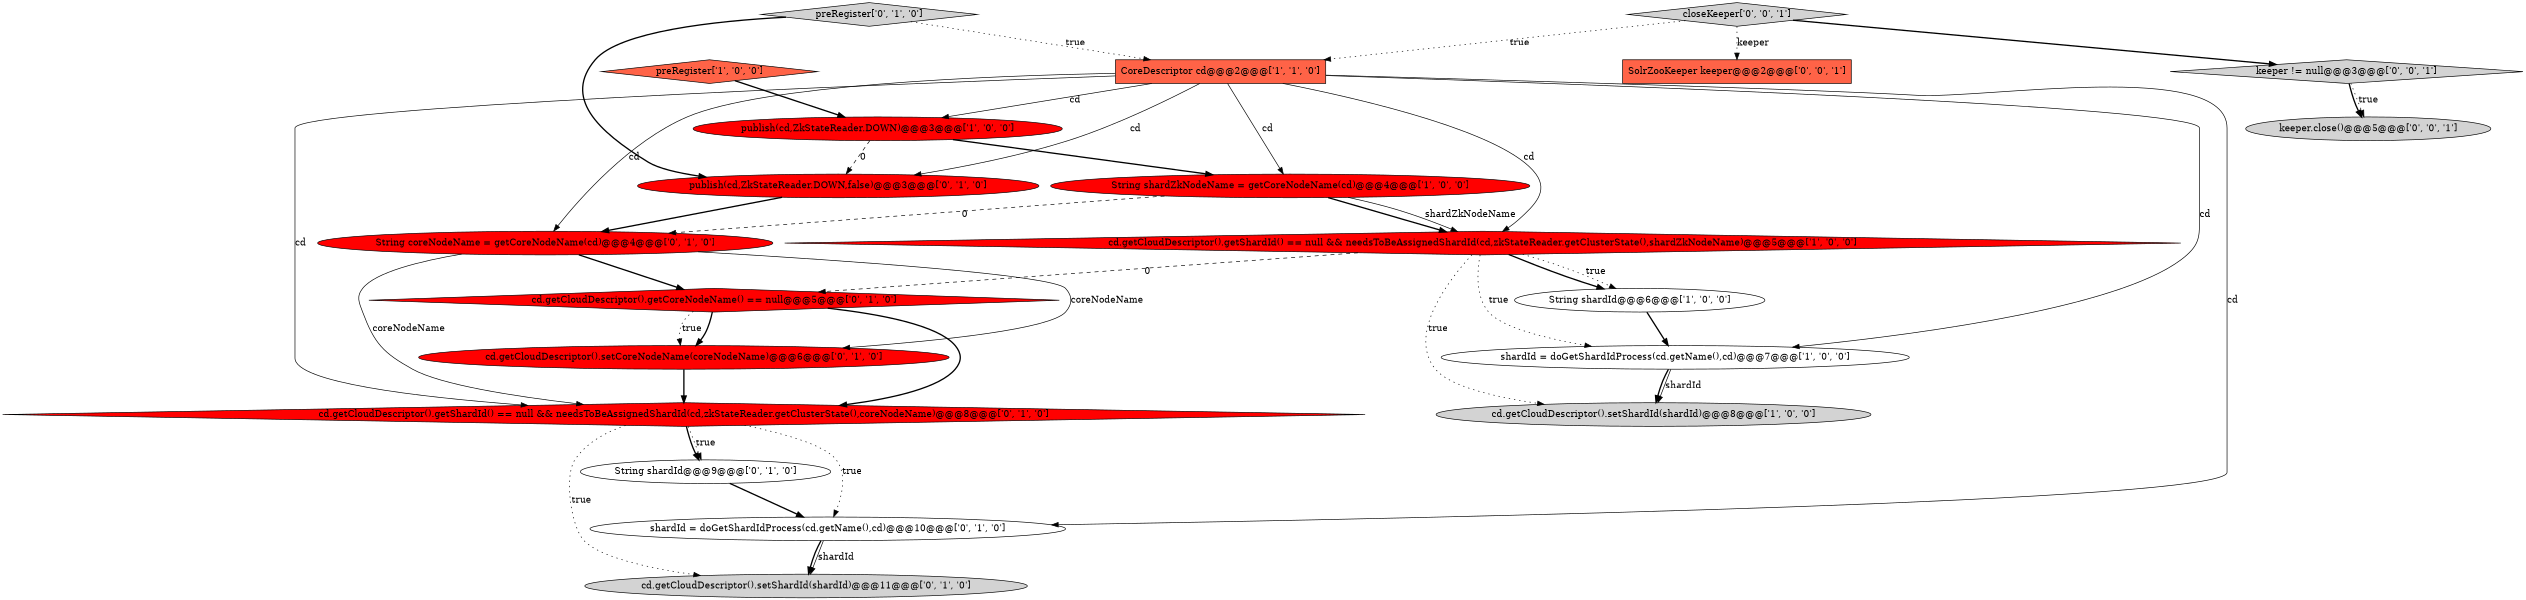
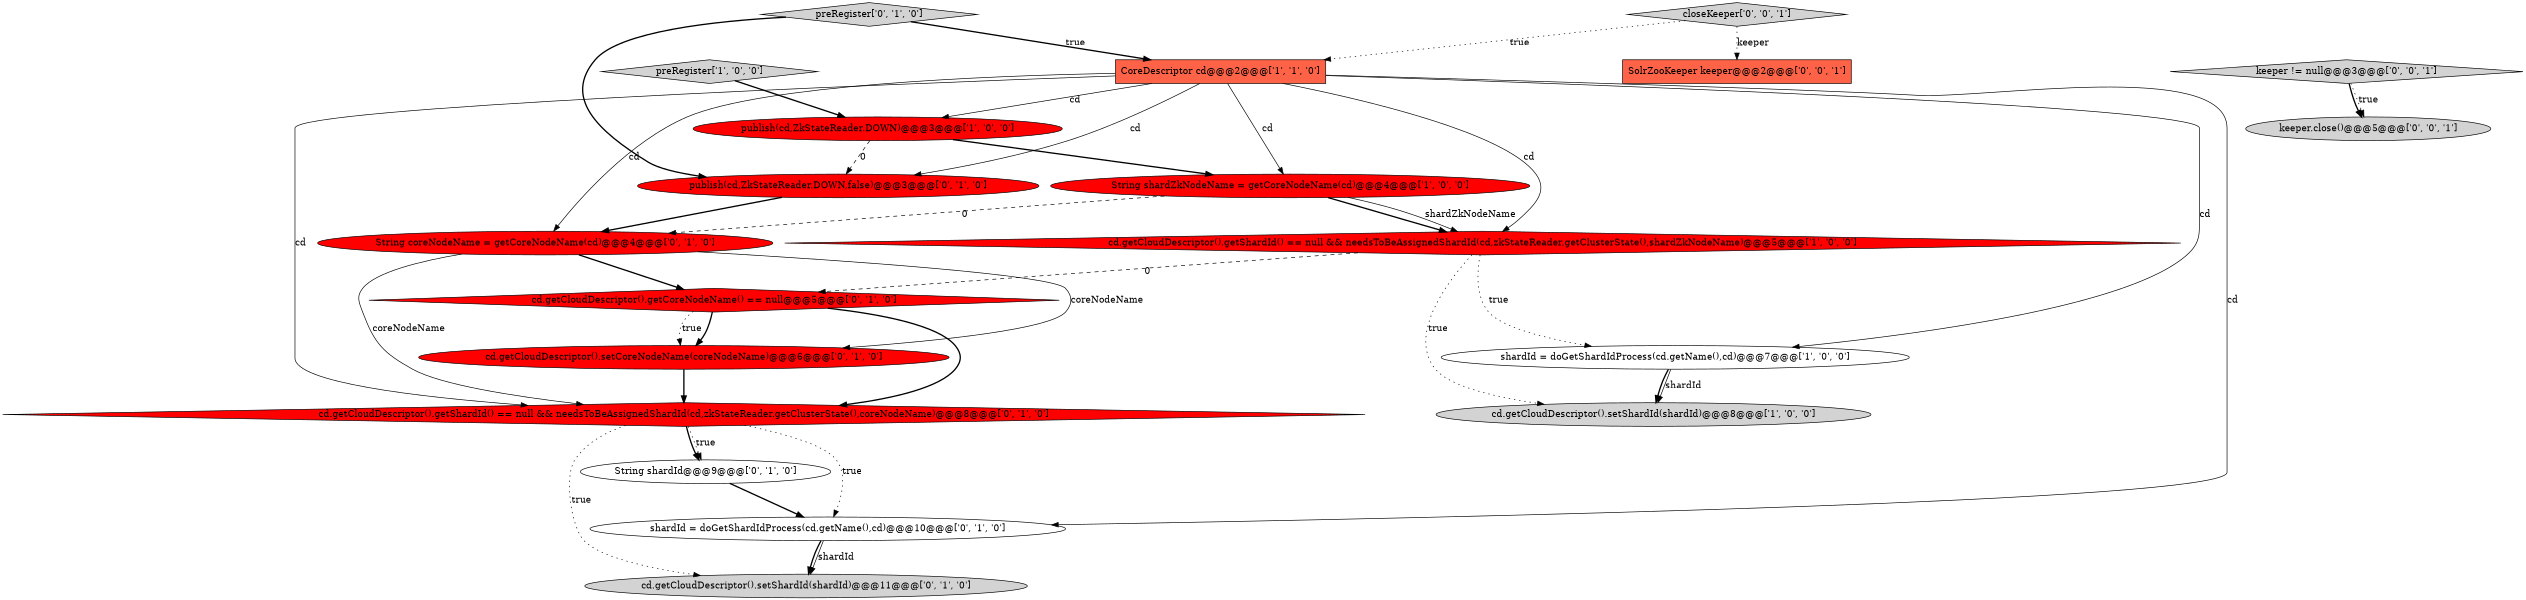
edge "preRegister['0', '1', '0']" -> "CoreDescriptor cd@@@2@@@['1', '1', '0']": style dotted -> bold
edge "closeKeeper['0', '0', '1']" -> "keeper != null@@@3@@@['0', '0', '1']": removed
node "preRegister['1', '0', '0']": fillcolor tomato -> lightgray
node "String shardId@@@6@@@['1', '0', '0']": removed
